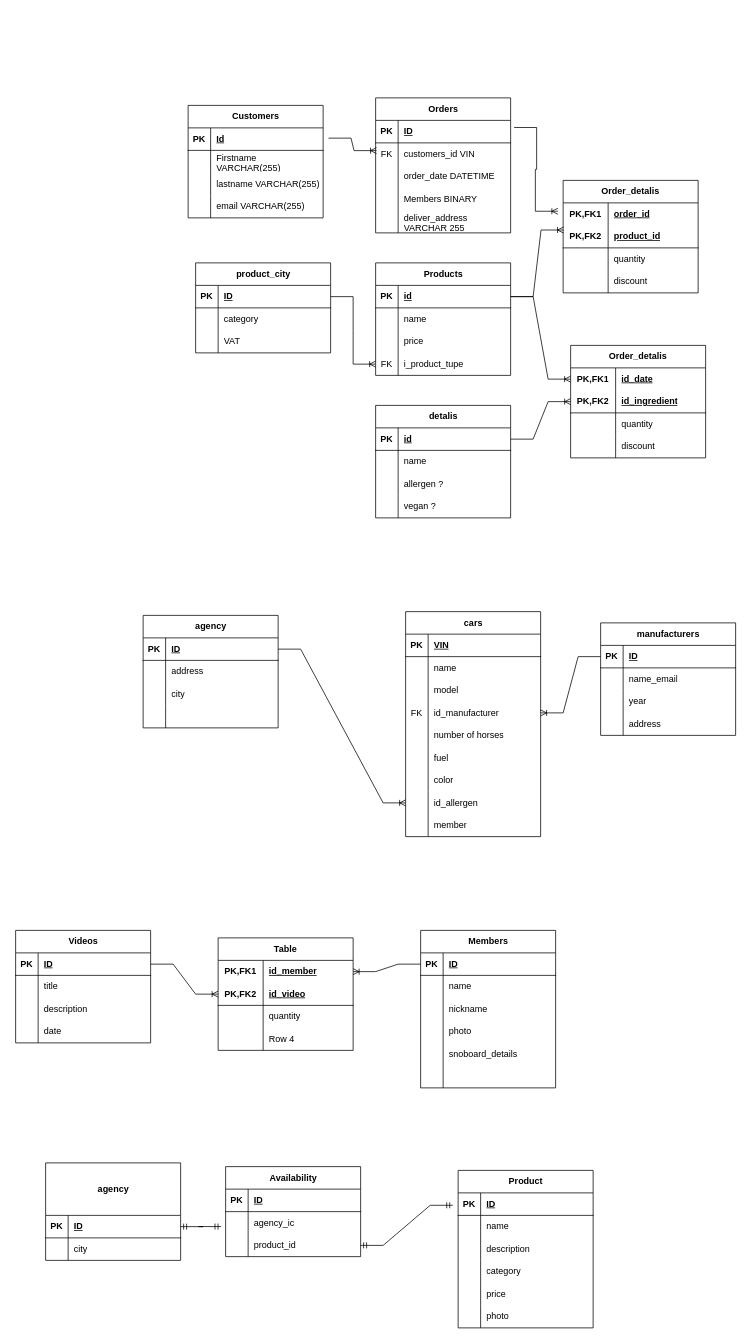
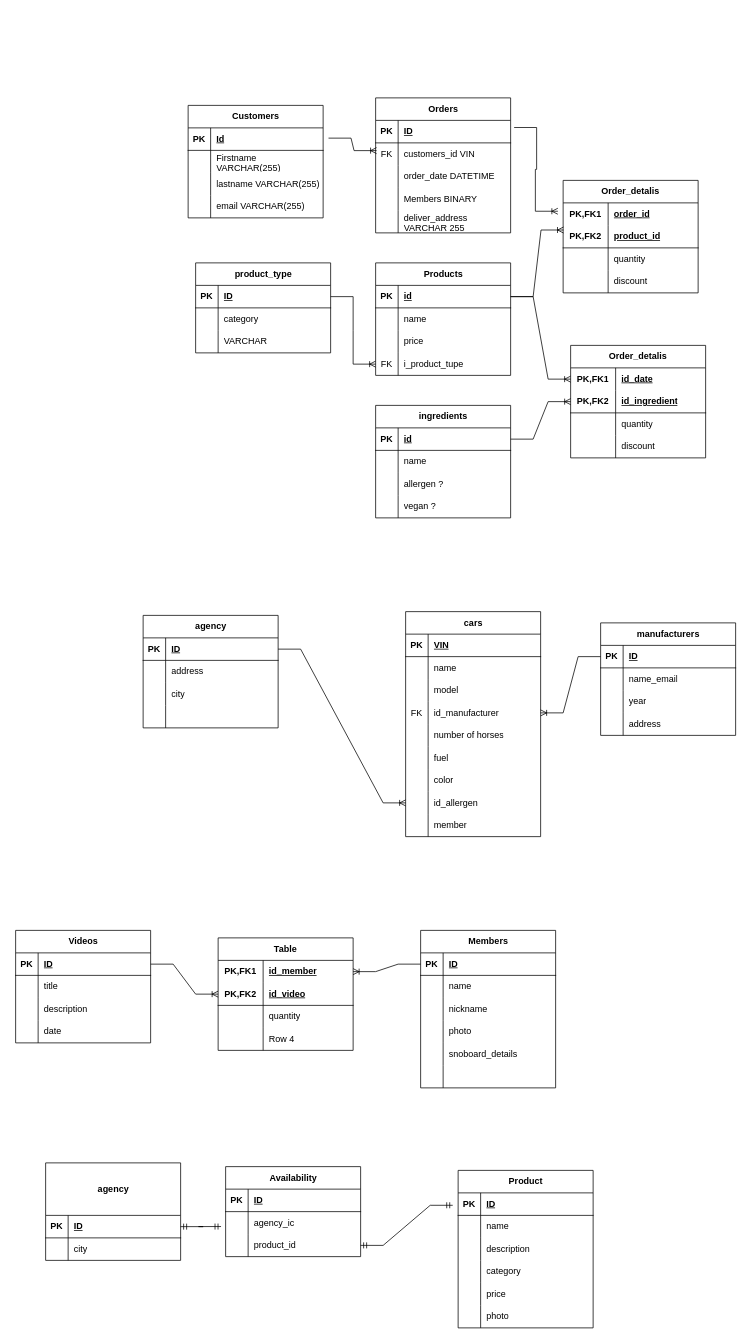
node "product_city": label "product_city" -> "product_type"
node "VAT": label "VAT" -> "VARCHAR"
node "detalis": label "detalis" -> "ingredients"
